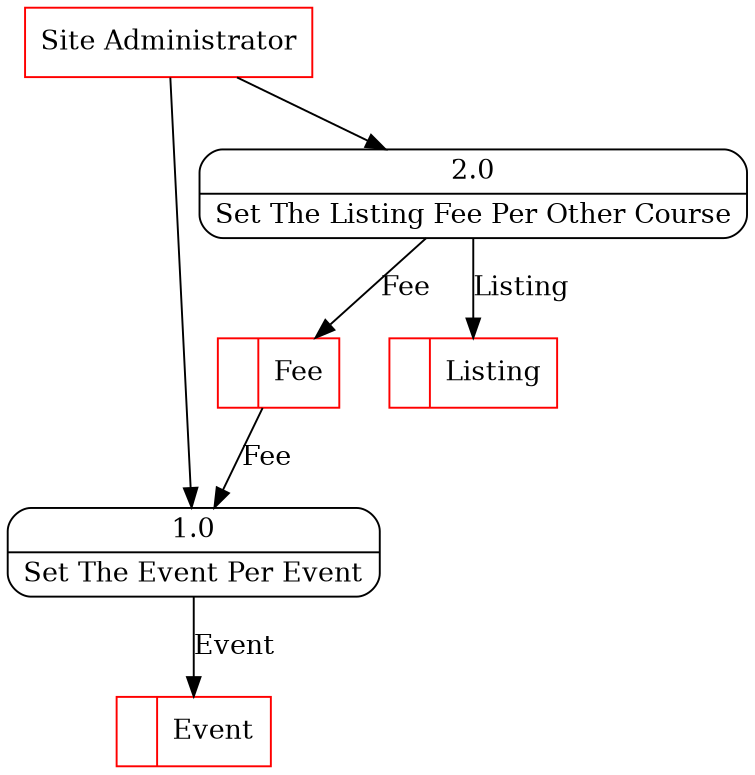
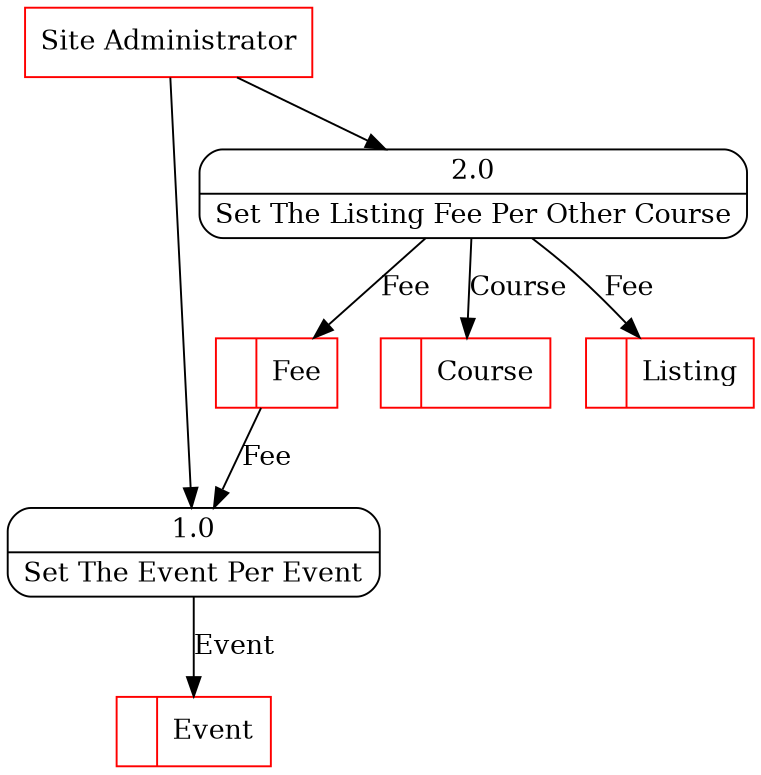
edge "2.0" -> "Listing": label "Listing" -> "Fee"
node "Course": added
